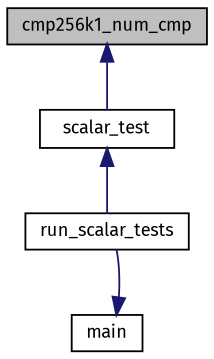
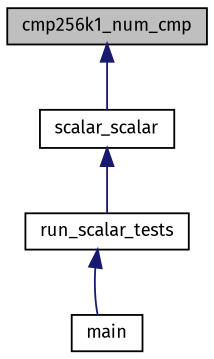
node "scalar_test": label "scalar_test" -> "scalar_scalar"
edge "run_scalar_tests" -> "main": reversed
